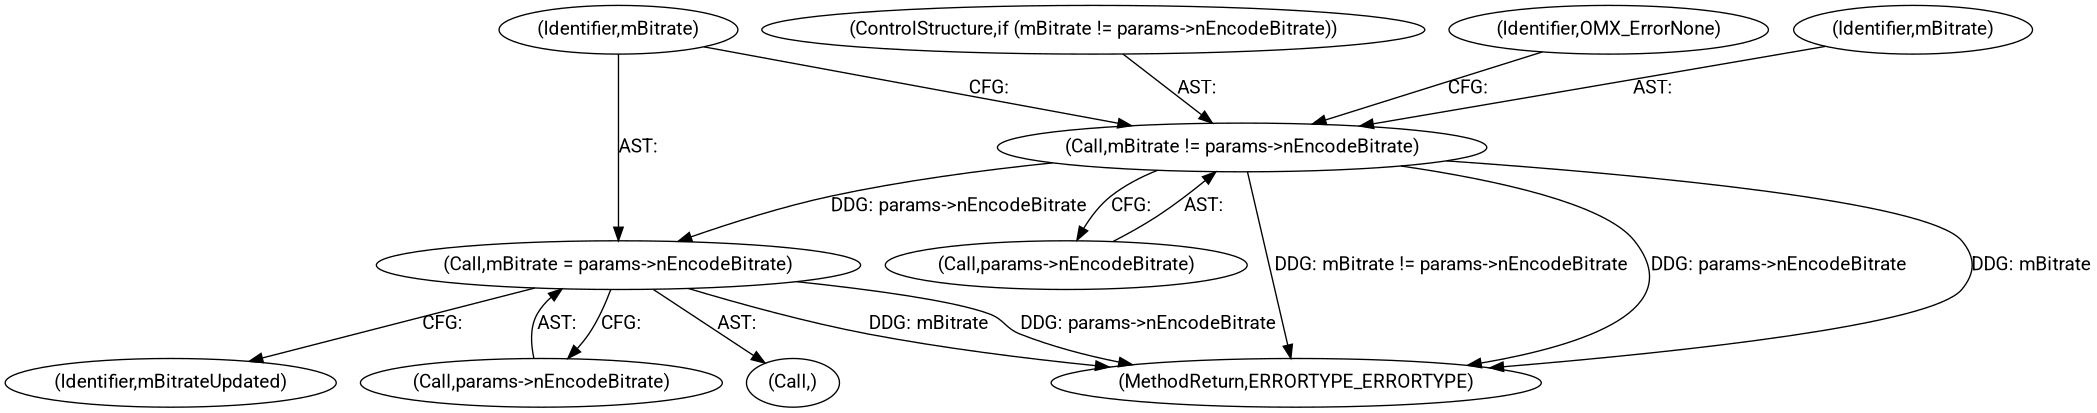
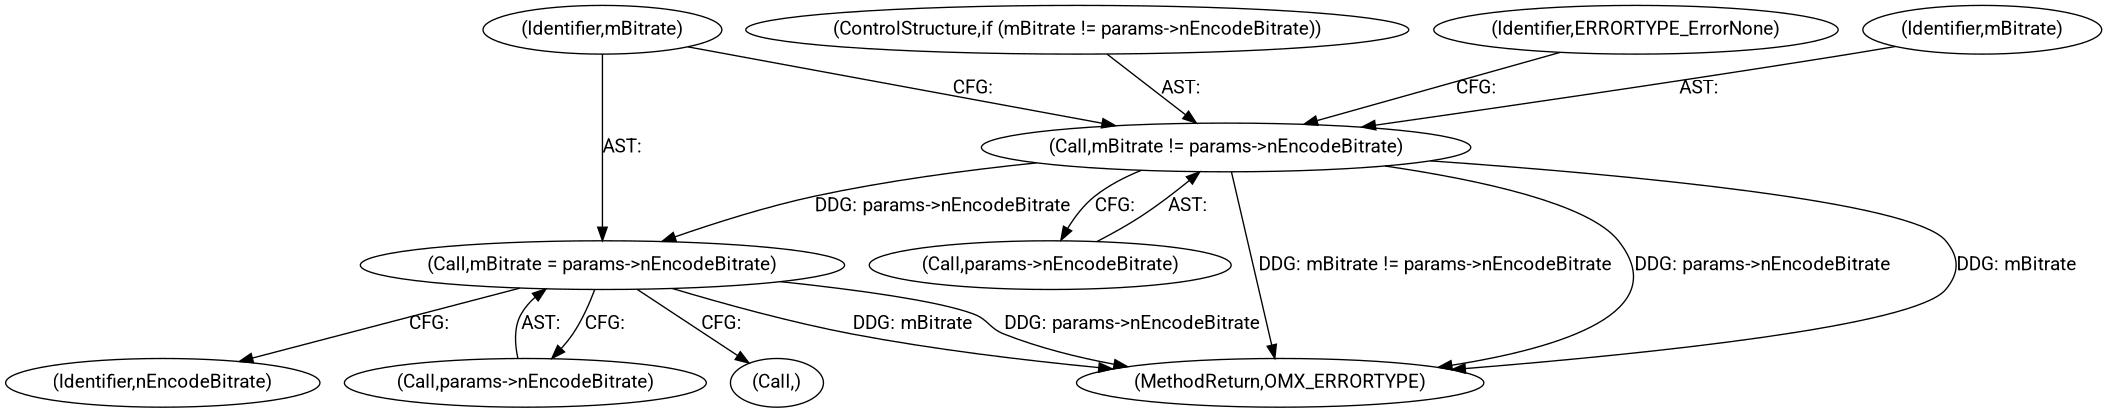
node "(Identifier,OMX_ErrorNone)": label "(Identifier,OMX_ErrorNone)" -> "(Identifier,ERRORTYPE_ErrorNone)"
edge "(Call,mBitrate = params->nEncodeBitrate)" -> "(Call,)": label "AST: " -> "CFG: "
node "(Identifier,mBitrateUpdated)": label "(Identifier,mBitrateUpdated)" -> "(Identifier,nEncodeBitrate)"
node "(MethodReturn,ERRORTYPE_ERRORTYPE)": label "(MethodReturn,ERRORTYPE_ERRORTYPE)" -> "(MethodReturn,OMX_ERRORTYPE)"
